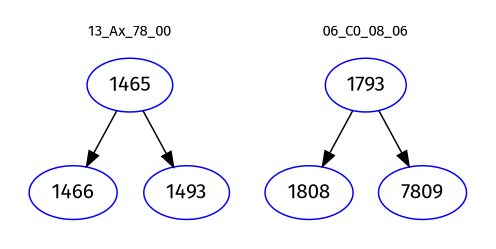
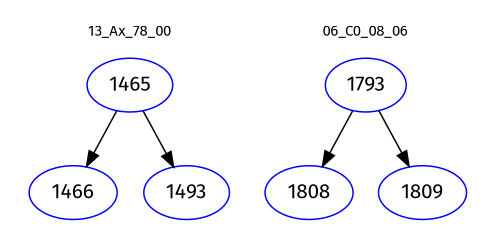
node "7809": label "7809" -> "1809"
